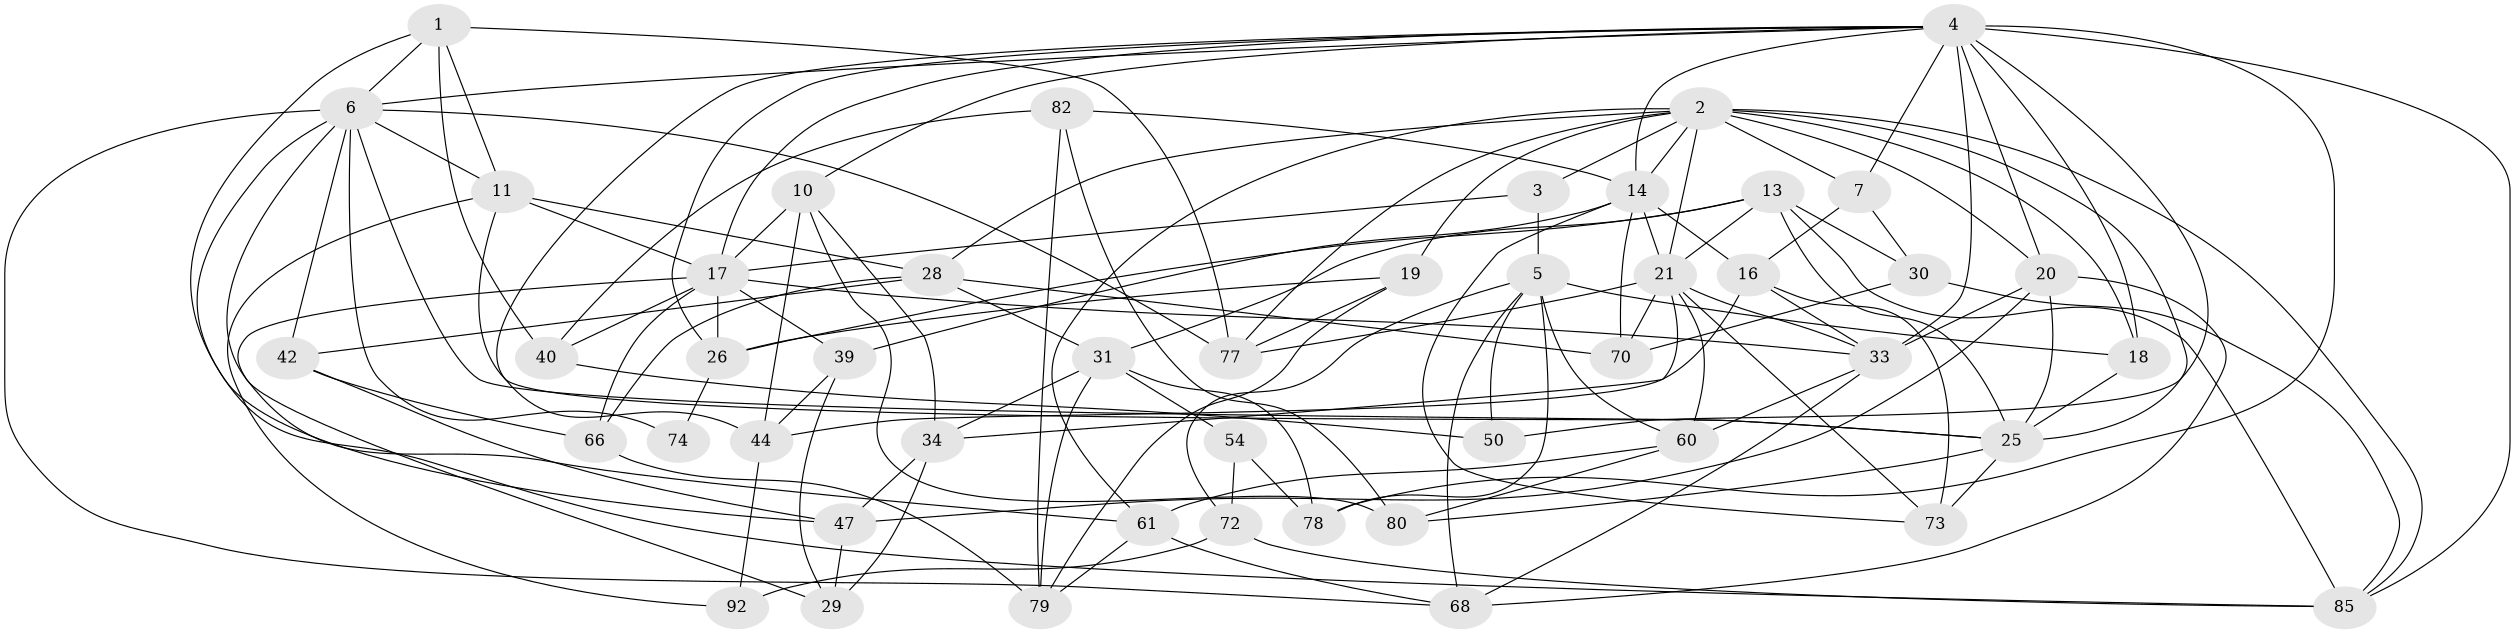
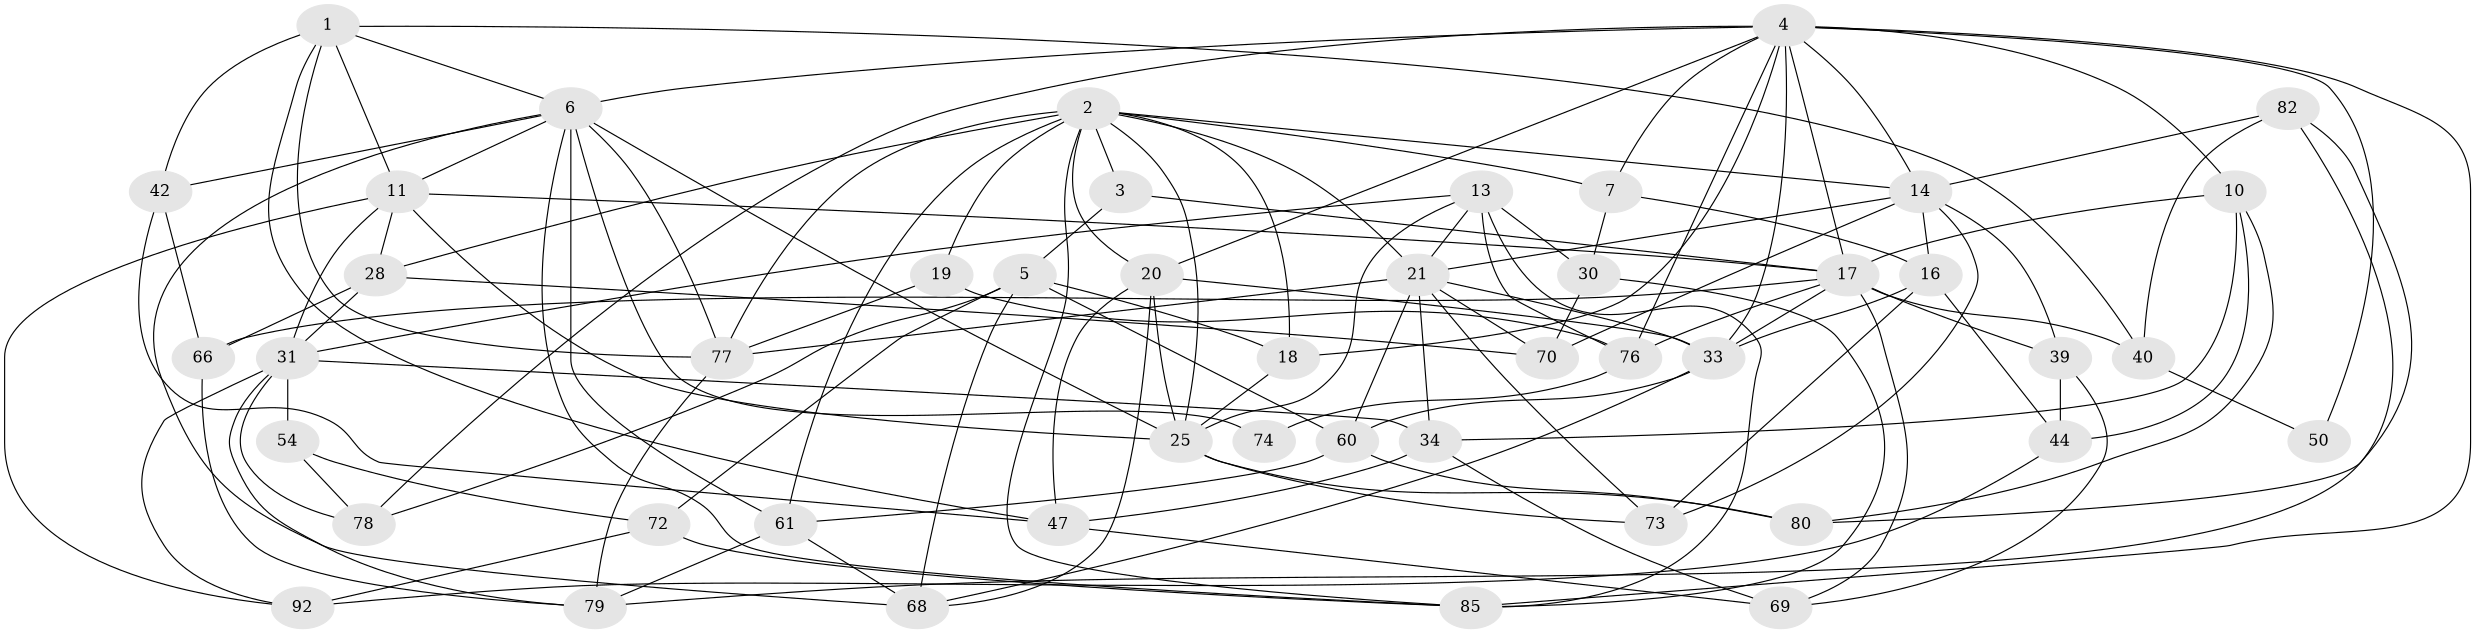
edge "4" -- "44": removed
edge "11" -- "31": added
edge "28" -- "42": now "1" -- "42"
edge "5" -- "50": removed
node "26": label "26" -> "76"
edge "19" -- "79": now "77" -- "79"
edge "31" -- "92": added
node "29": label "29" -> "69"
